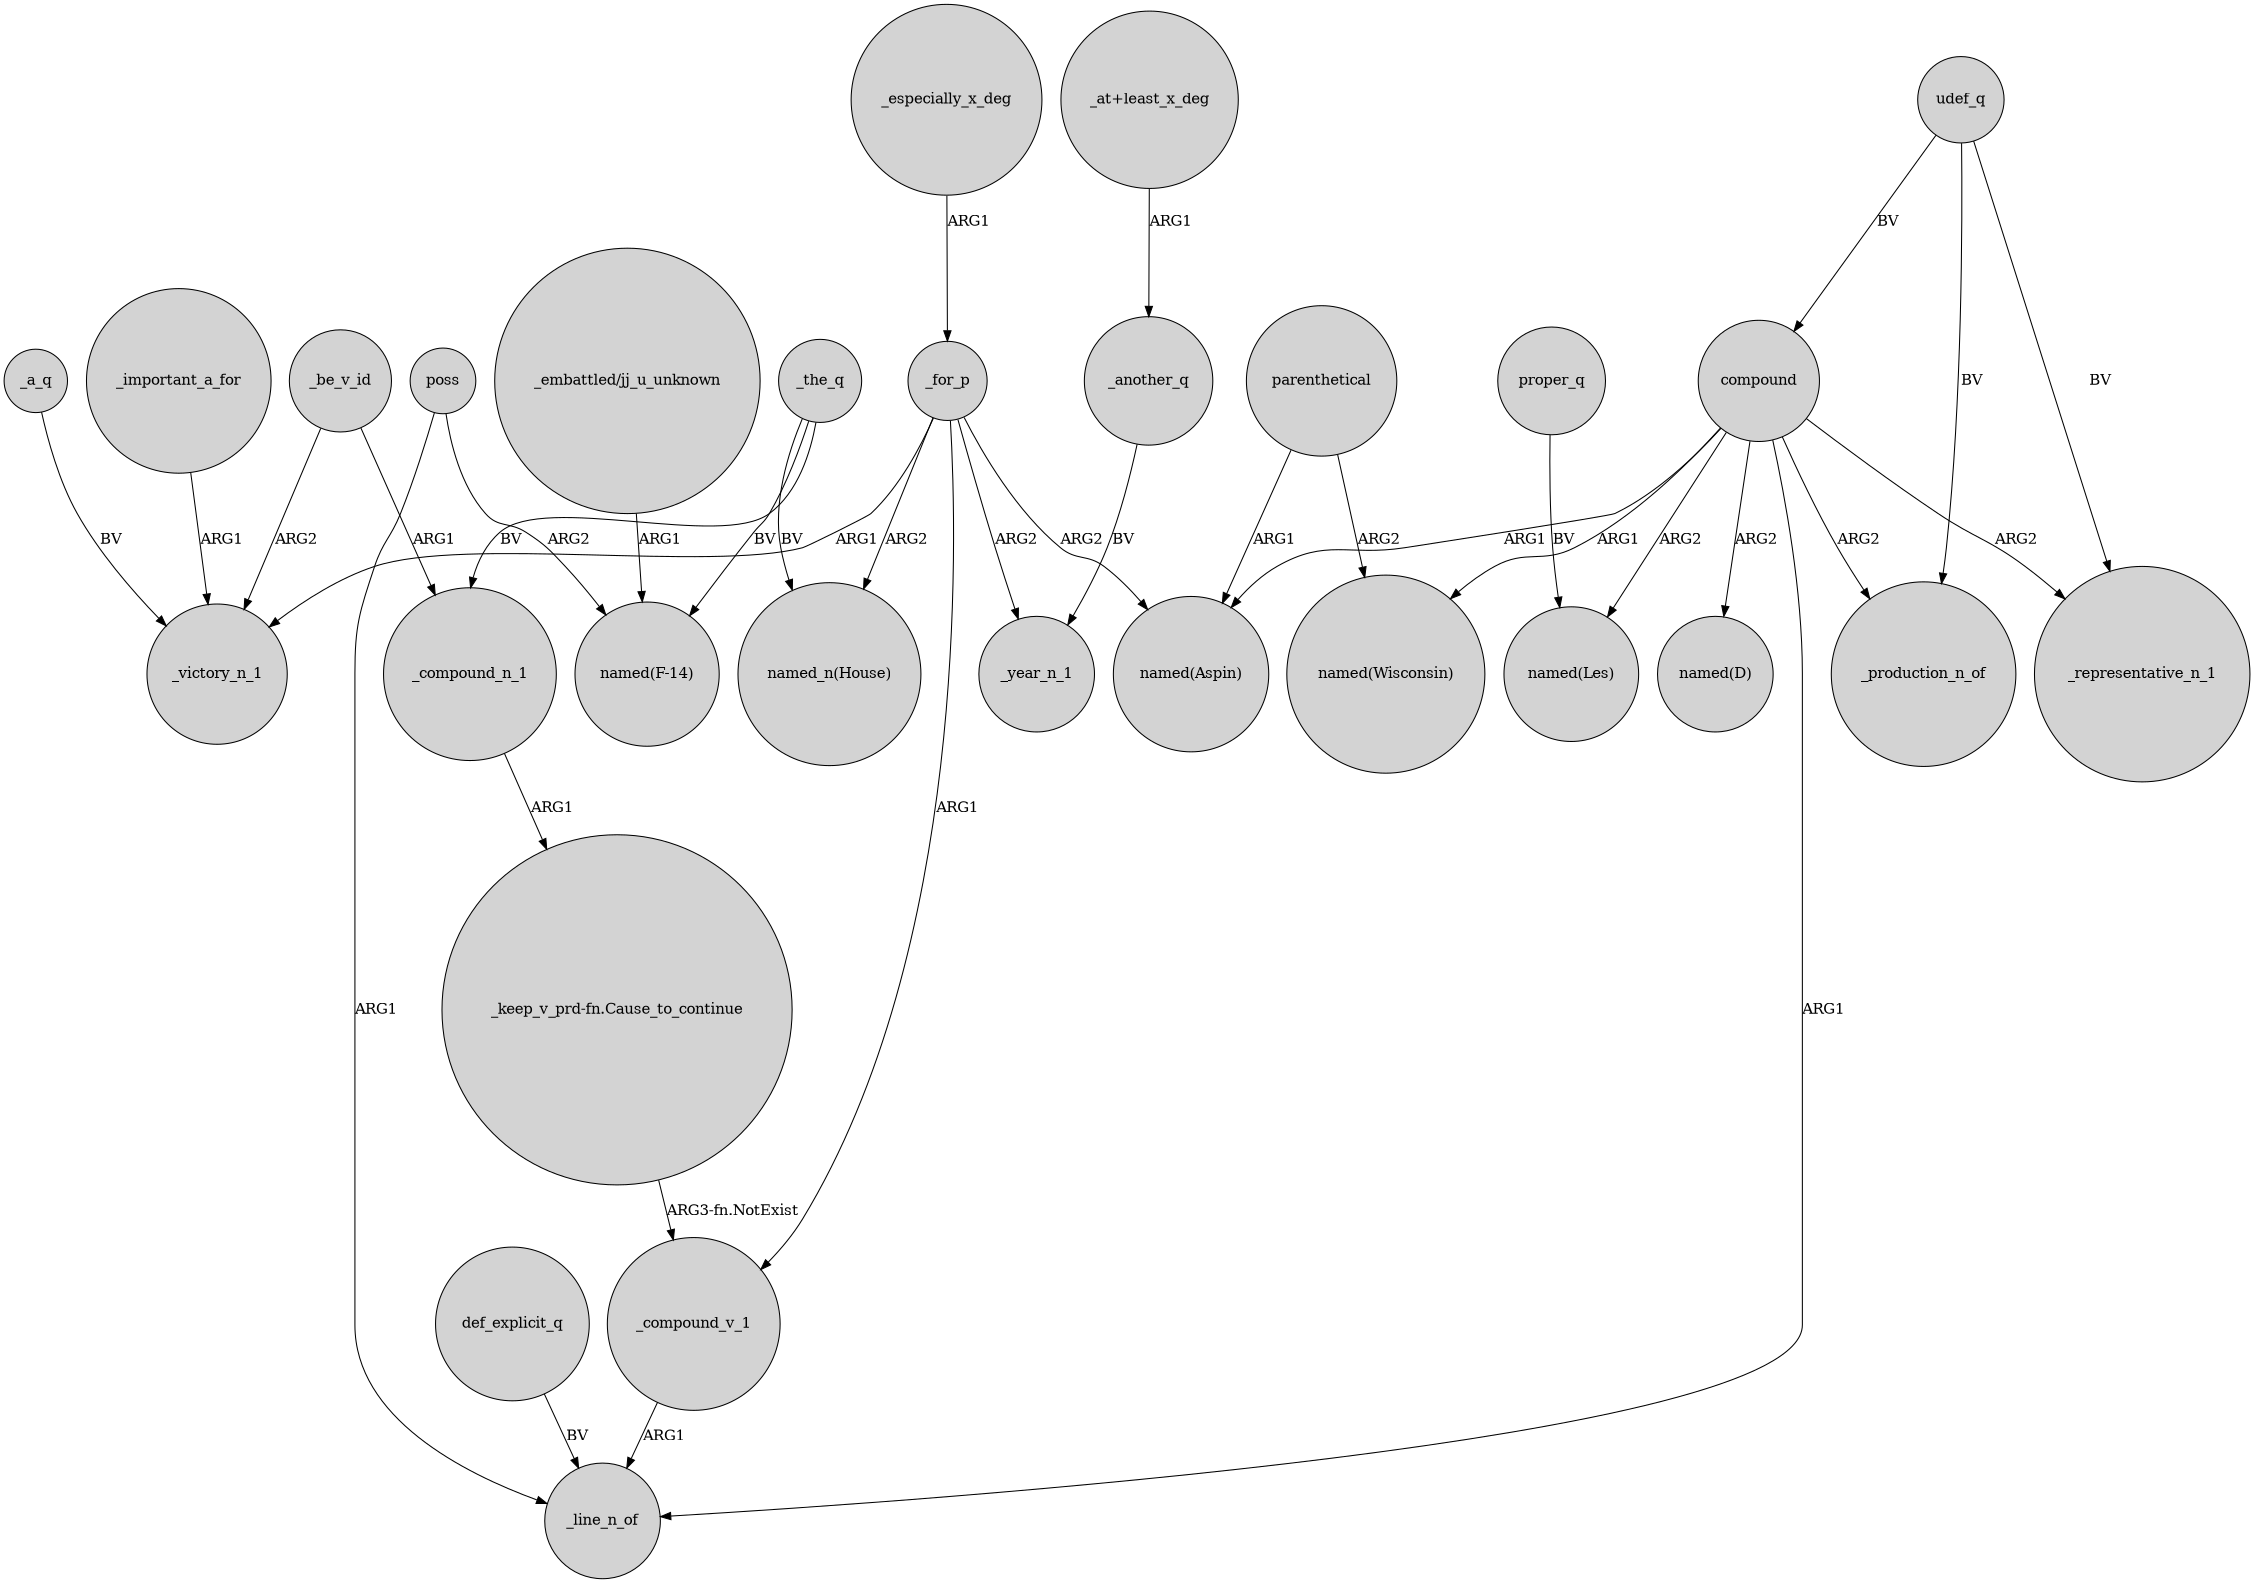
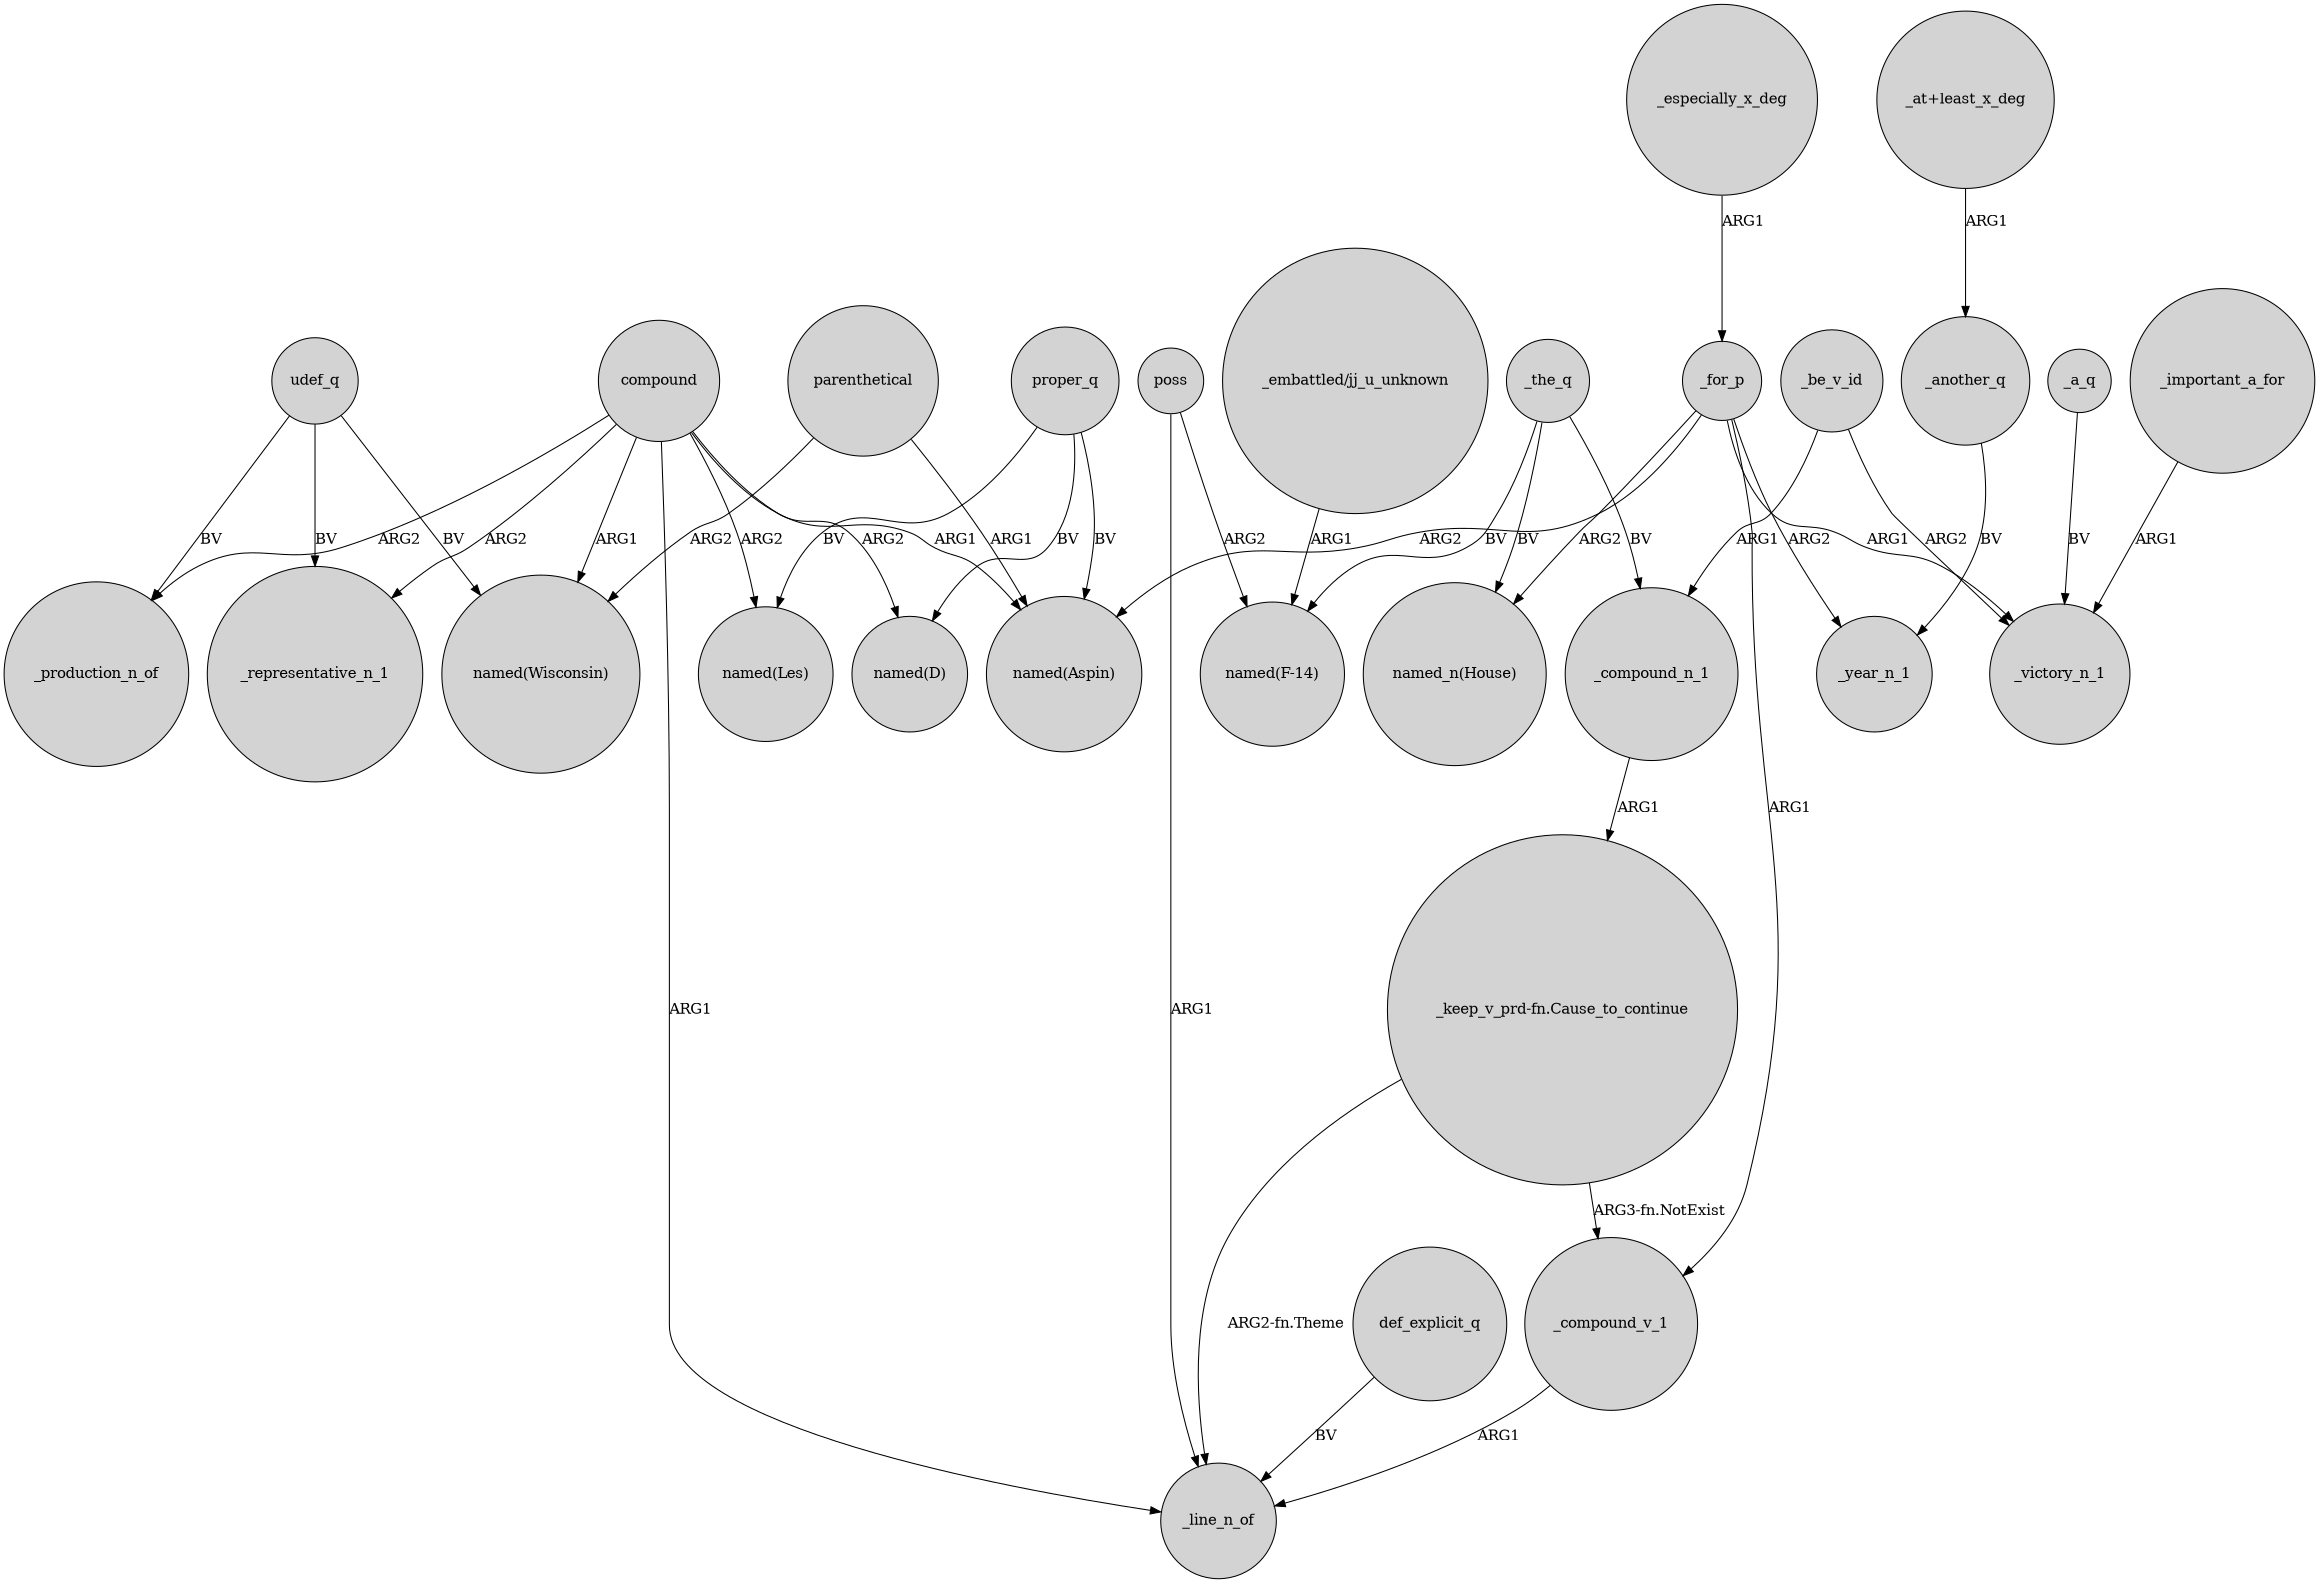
edge "udef_q" -> "compound": now "udef_q" -> "named(Wisconsin)"
edge "proper_q" -> "named(Aspin)": added, label "BV"
edge "proper_q" -> "named(D)": added, label "BV"
edge "_keep_v_prd-fn.Cause_to_continue" -> "_line_n_of": added, label "ARG2-fn.Theme"
